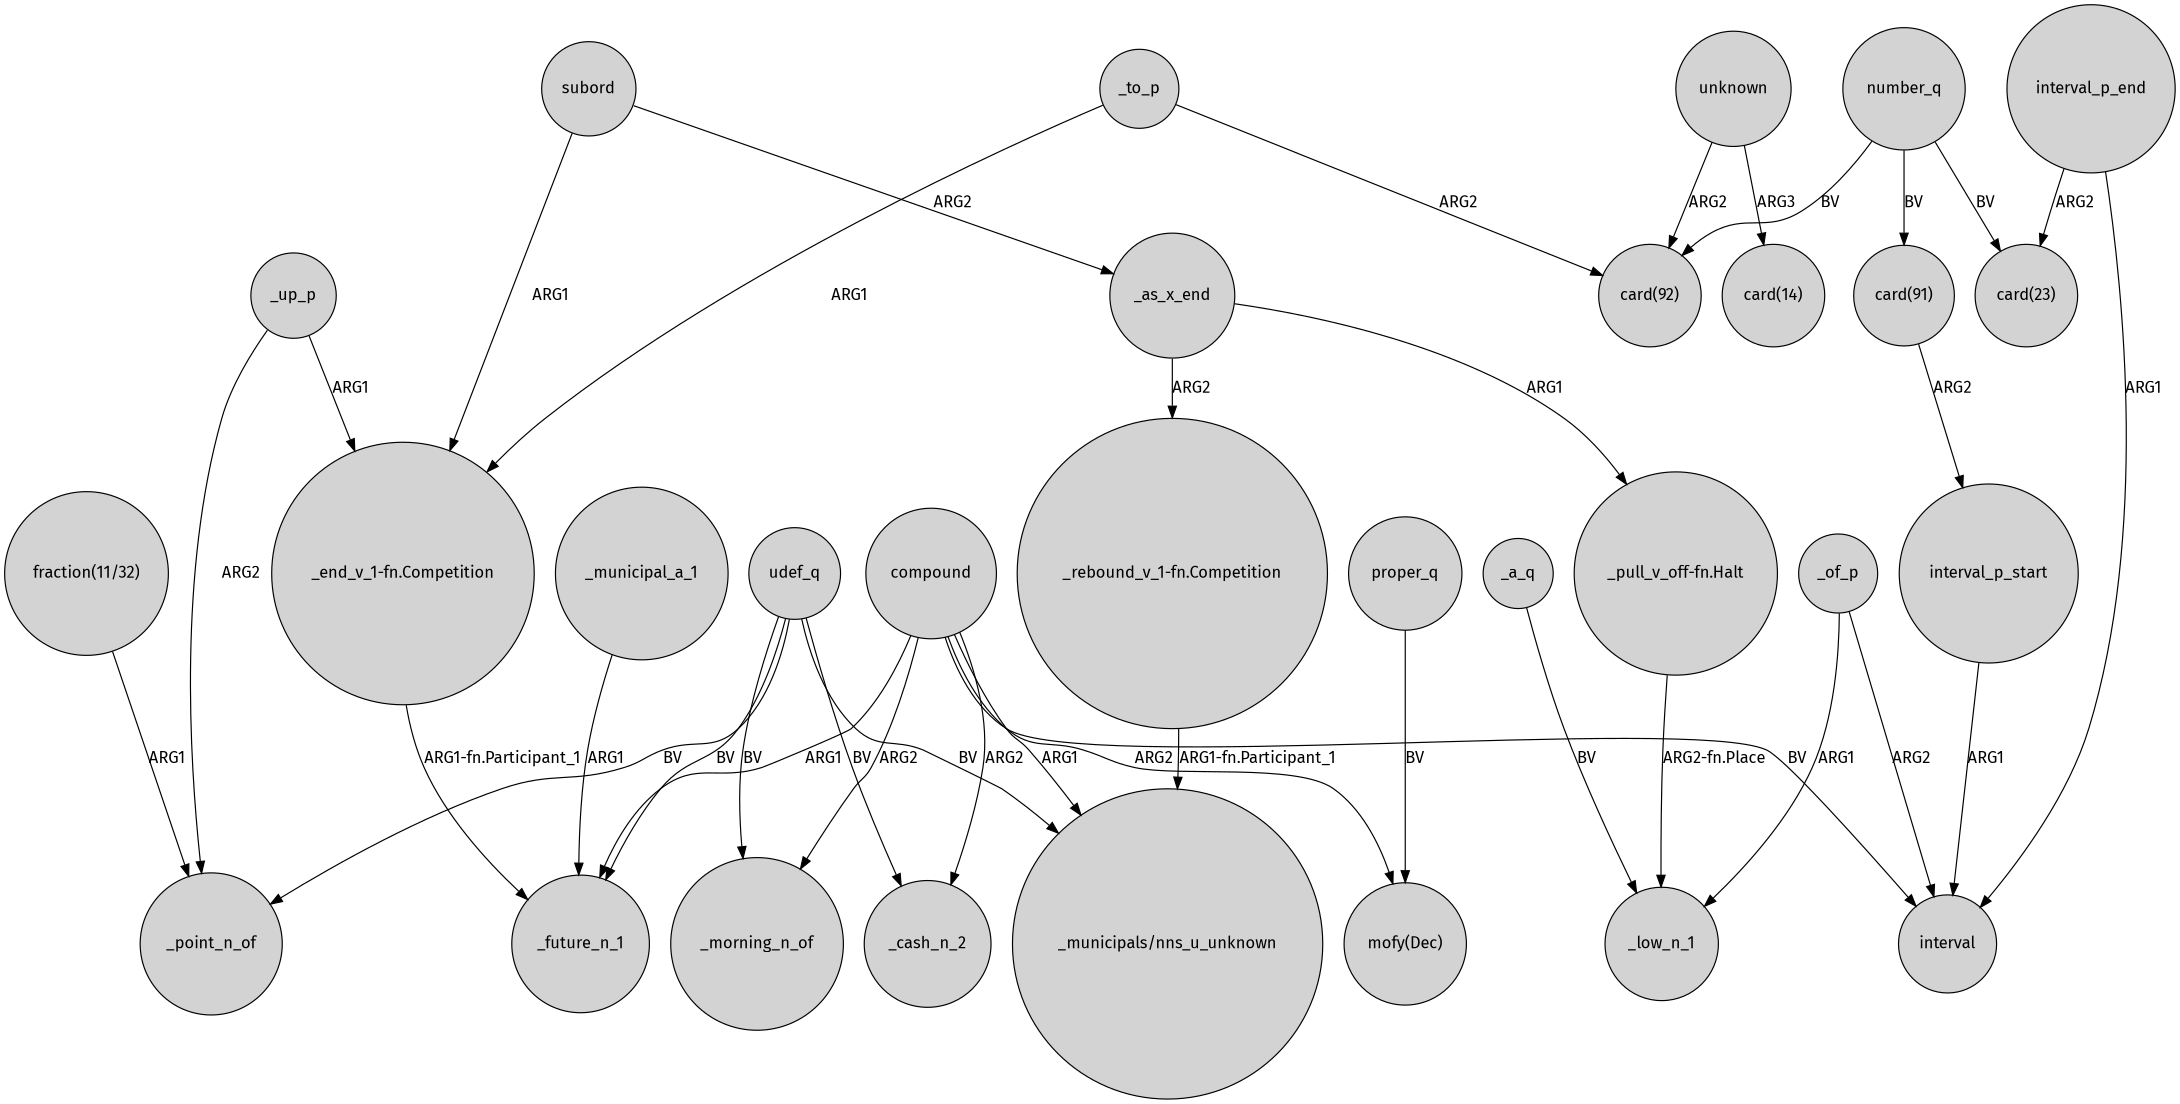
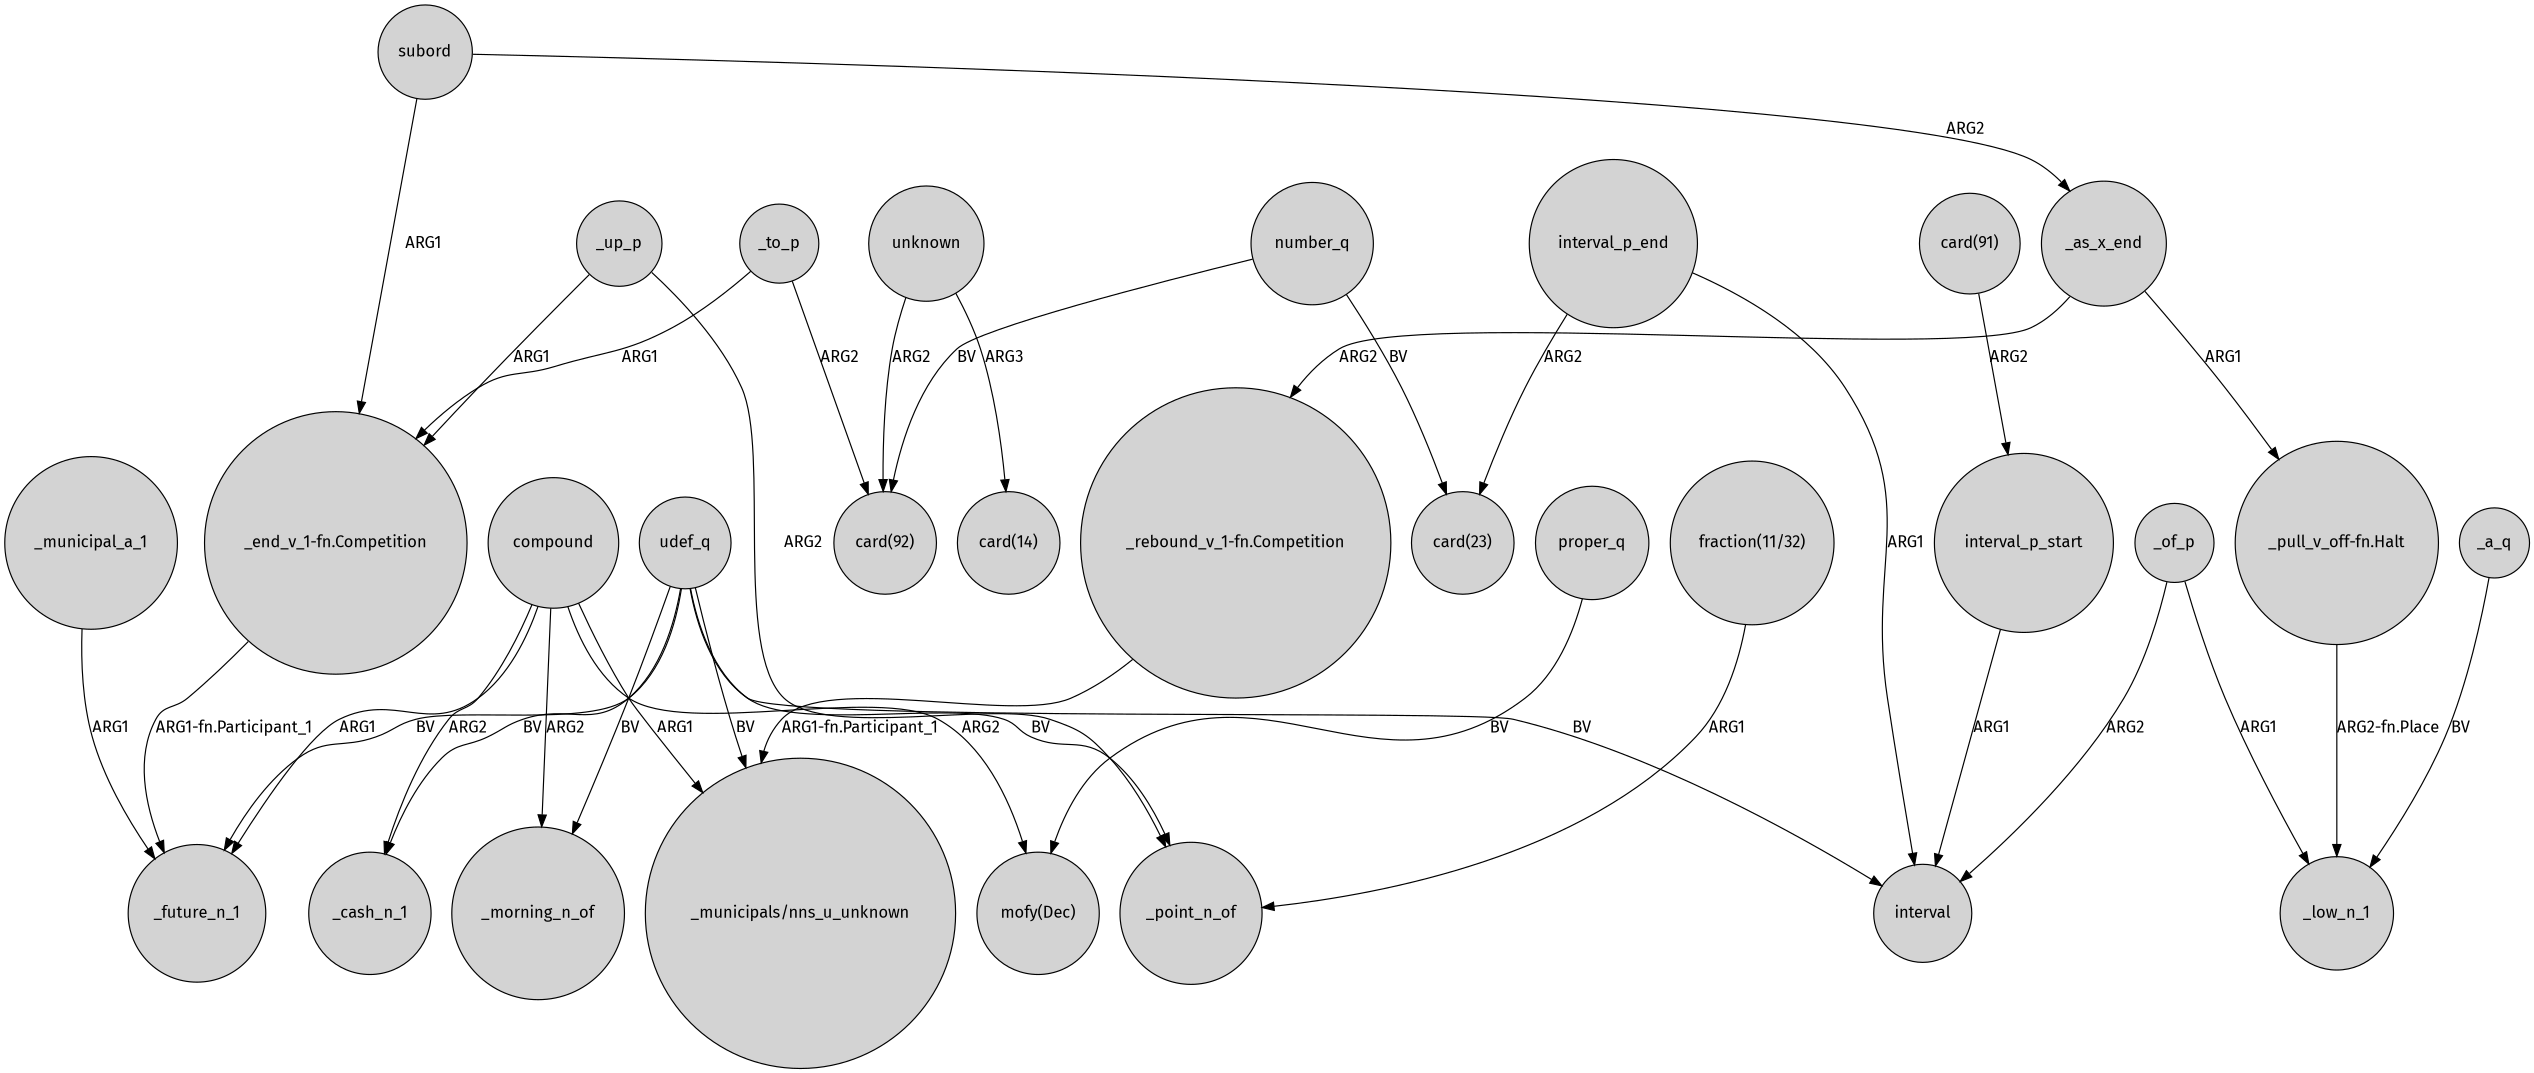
edge "number_q" -> "card(91)": removed, label "BV"
edge "compound" -> "interval": now "udef_q" -> "interval"
node "_cash_n_2": label "_cash_n_2" -> "_cash_n_1"
